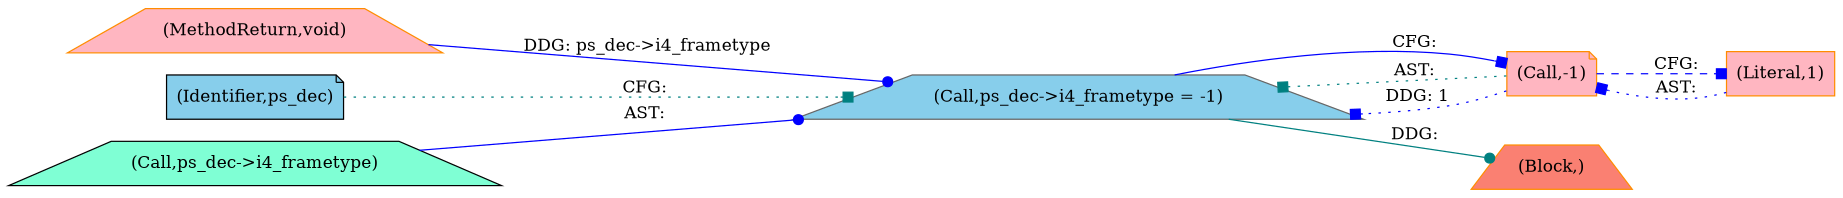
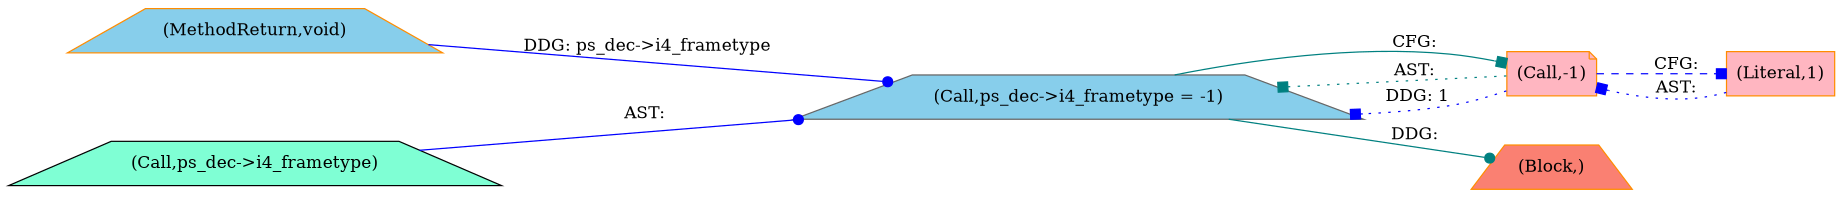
node "(MethodReturn,void)": fillcolor lightpink -> skyblue
edge "(Call,ps_dec->i4_frametype = -1)" -> "(Call,-1)": color blue -> teal
node "(Identifier,ps_dec)": removed
